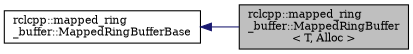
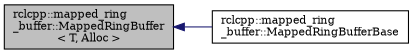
edge "rclcpp::mapped_ring _buffer::MappedRingBuffer < T, Alloc >" -> "rclcpp::mapped_ring _buffer::MappedRingBufferBase": reversed
